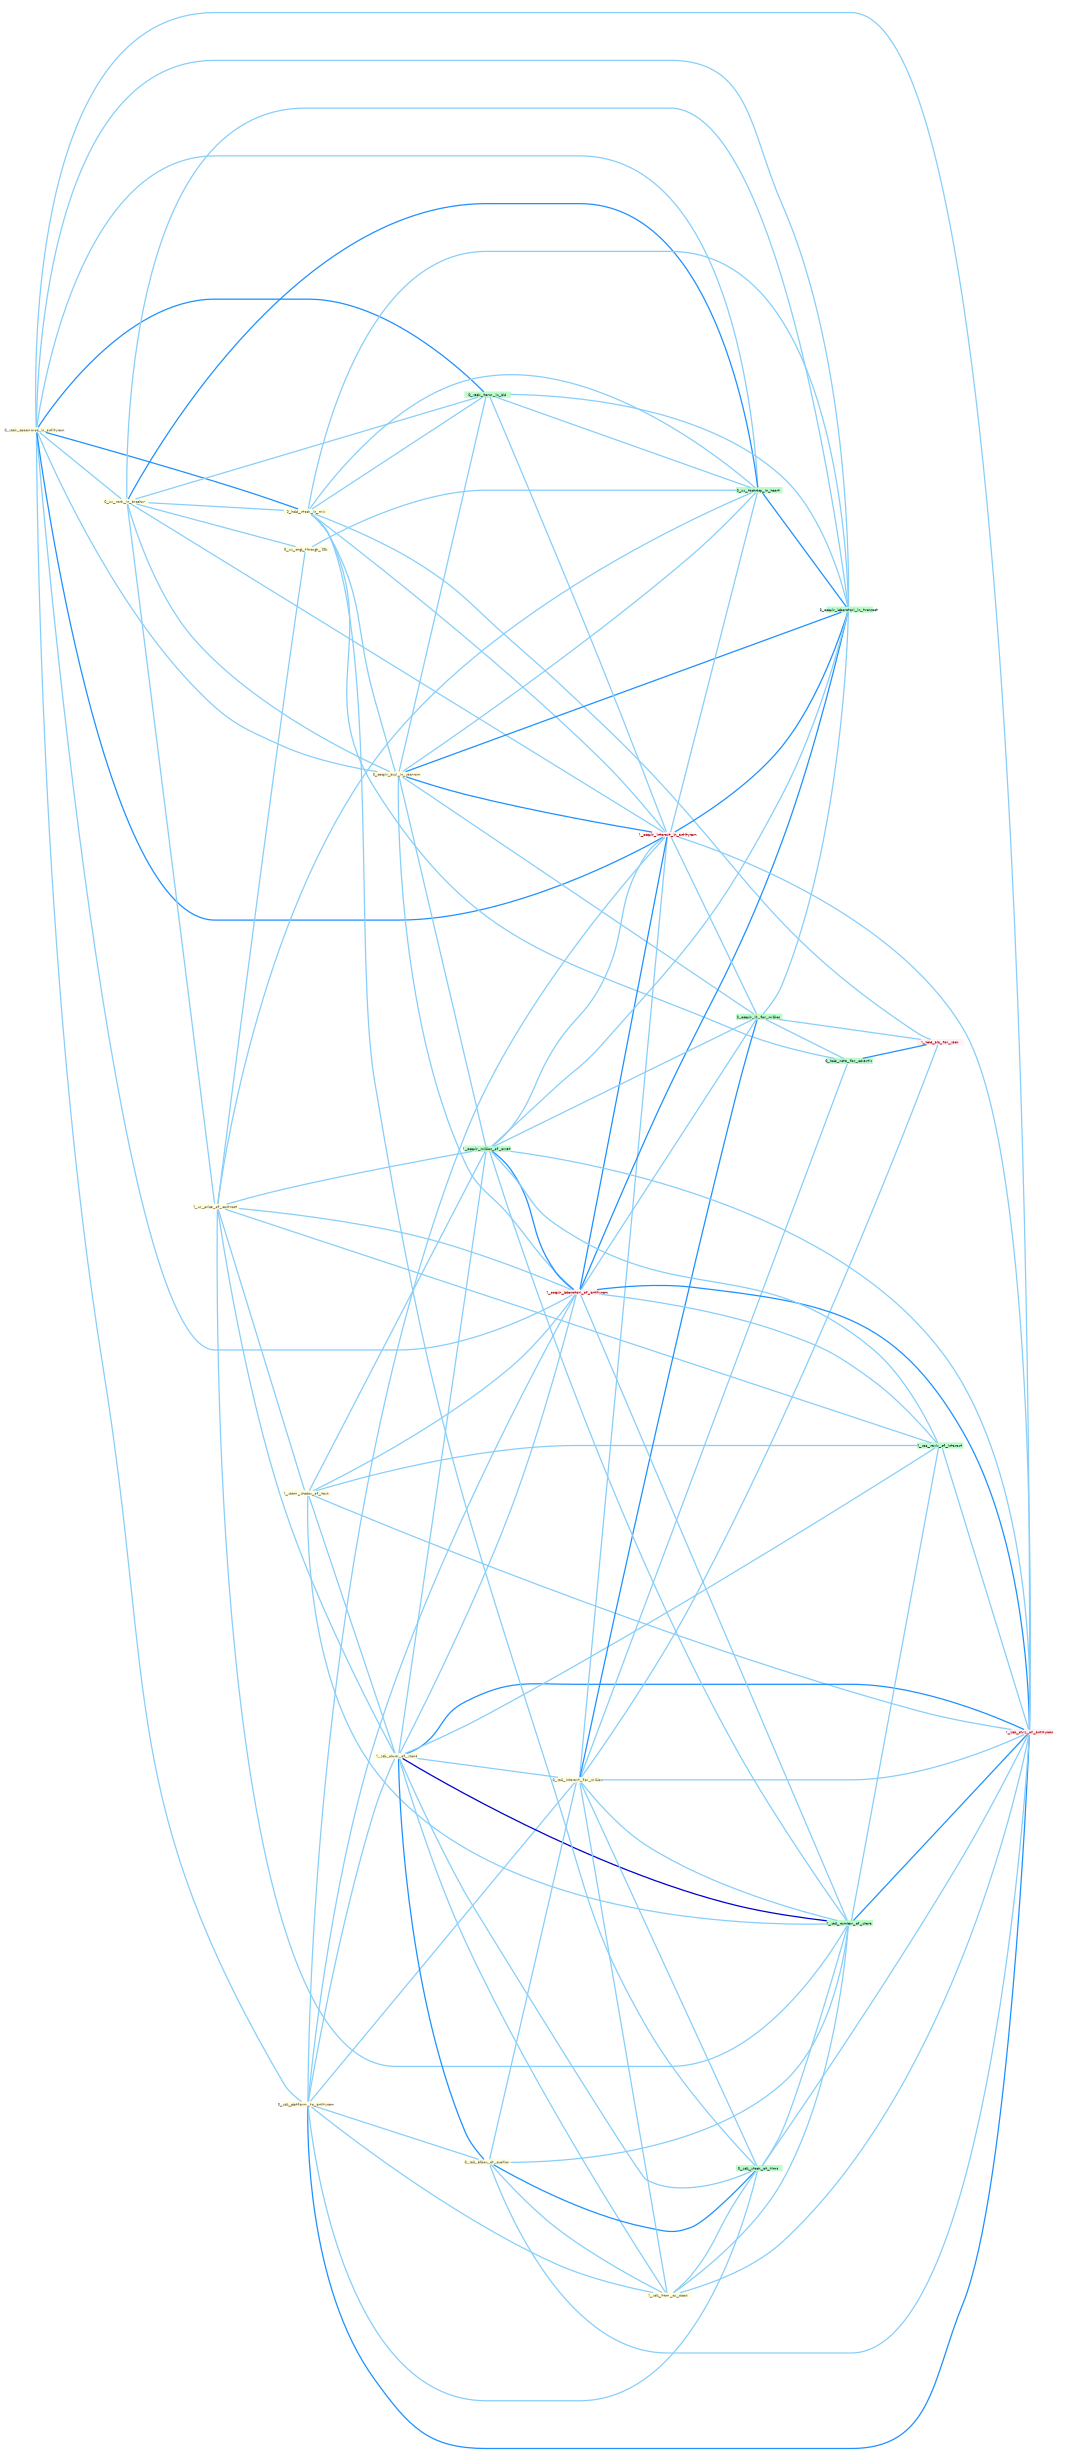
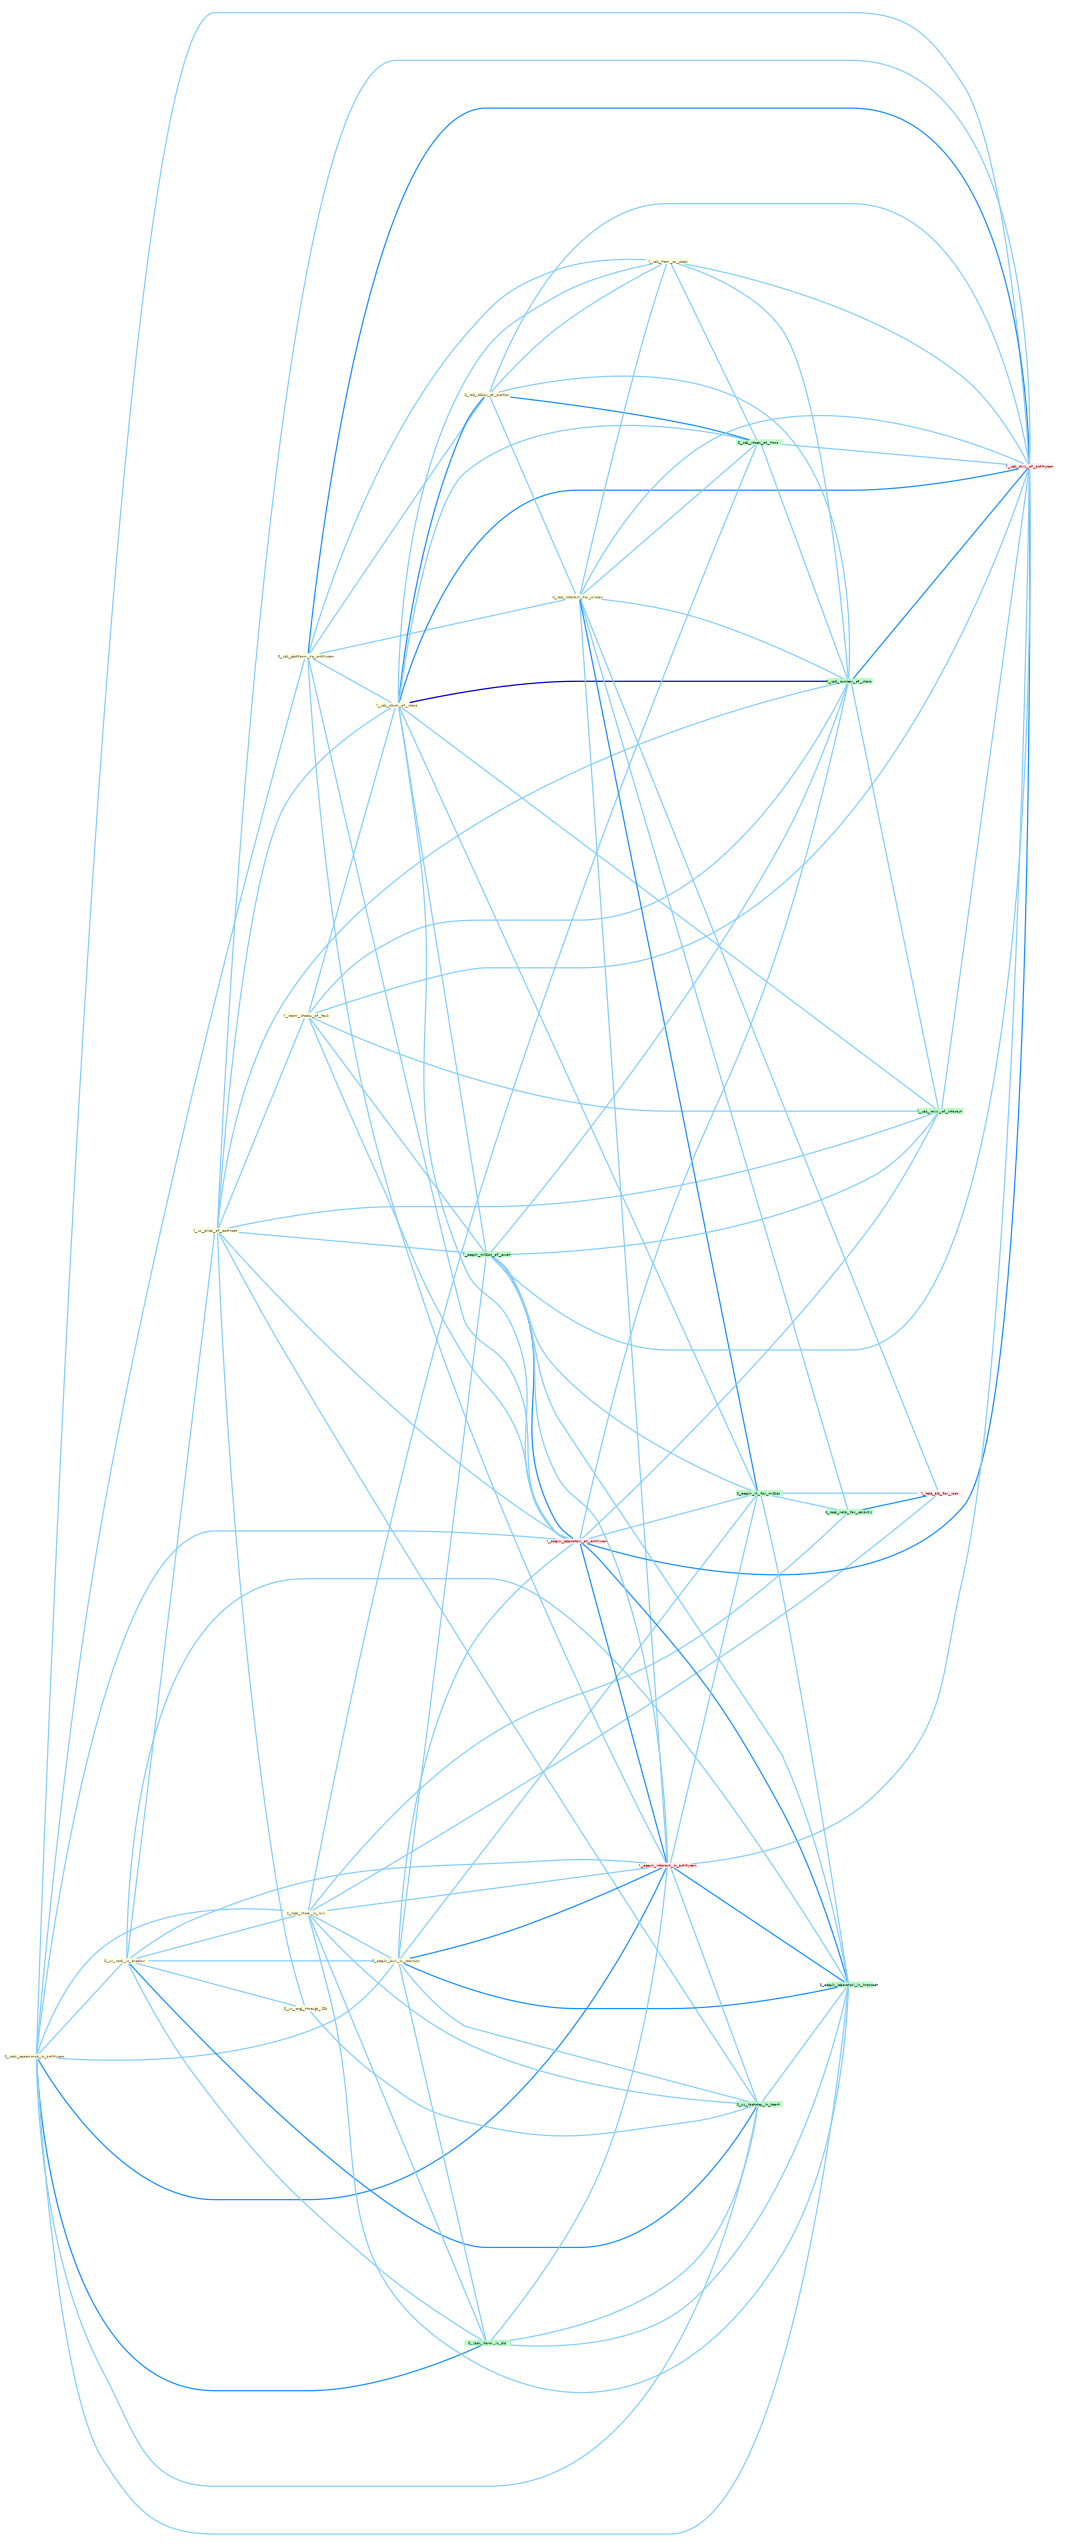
edge "1_sell_divis_of_entitynam" -- "1_us_price_of_contract": added
edge "0_seek_accommod_in_entitynam" -- "0_hold_stock_in_mix": color #1e90ff -> #87cefa
edge "0_us_techniqu_in_heart" -- "0_acquir_laboratori_in_transact": color #1e90ff -> #87cefa
node "8_acquir_busi_in_yearnum": label "8_acquir_busi_in_yearnum" -> "0_acquir_busi_in_yearnum"
edge "1_sell_chunk_of_share" -- "0_sell_interest_for_million": now "1_sell_chunk_of_share" -- "0_acquir_it_for_million"
edge "0_sell_platform_to_entitynam" -- "0_sell_stock_at_time": removed
